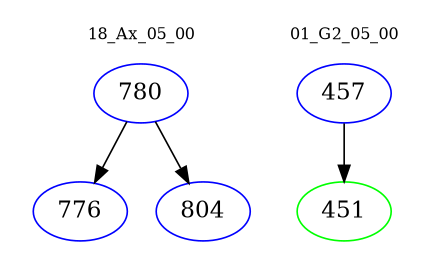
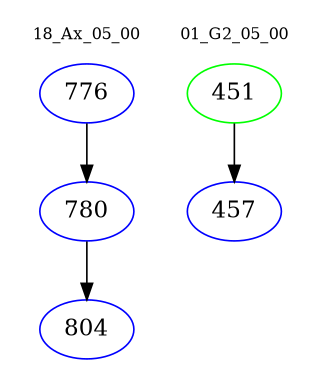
edge "457" -> "451": reversed
edge "780" -> "776": reversed
